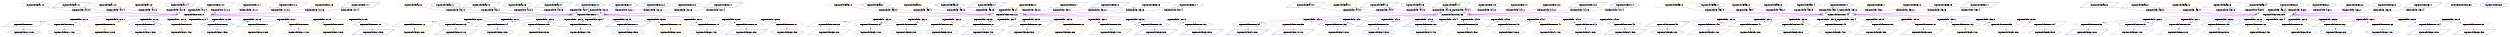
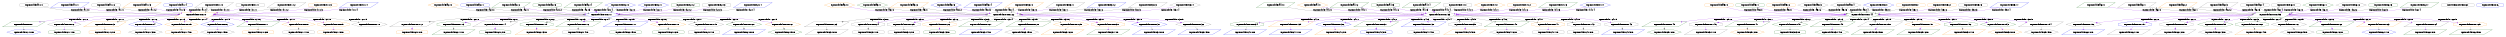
node "top_module_a5~0": shape parallelogram -> octagon
node "top_module_b5~1": shape parallelogram -> octagon
node "top_module_ZGZ": label "top_module_ZGZ" -> "top_module_OVC"
node "top_module_c1~9_O": removed
node "top_module_c2~6_O": color darkorange -> darkgreen
